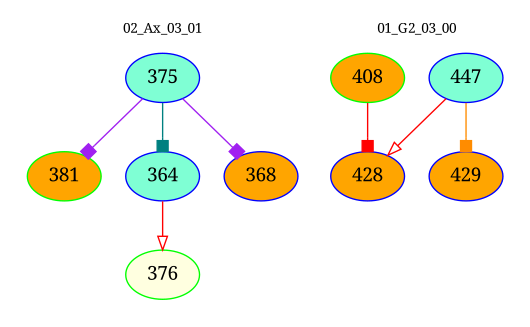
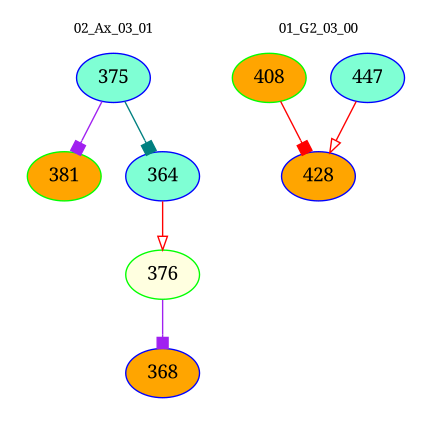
edge "375" -> "368": now "376" -> "368"
node "429": removed
